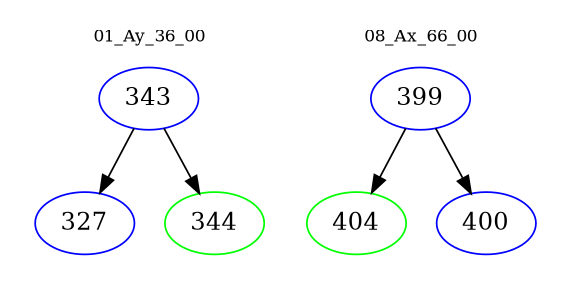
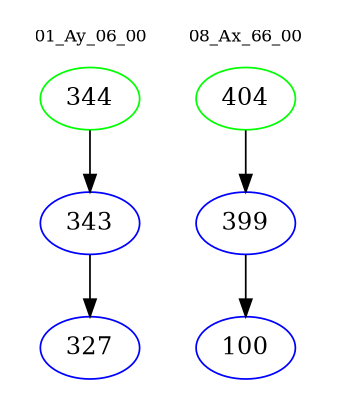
cluster "01_Ay_36_00": label "01_Ay_36_00" -> "01_Ay_06_00"
edge "343" -> "344": reversed
edge "399" -> "404": reversed
node "400": label "400" -> "100"
